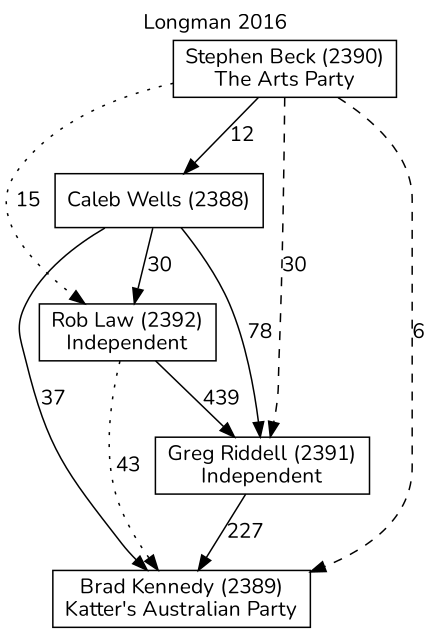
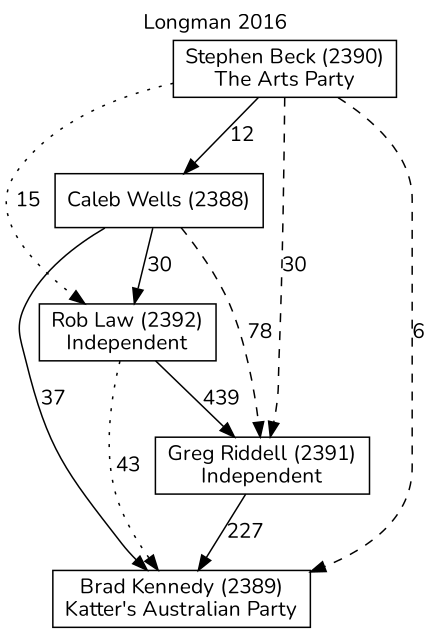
edge "Caleb Wells (2388)" -> "Greg Riddell (2391) Independent": style solid -> dashed
